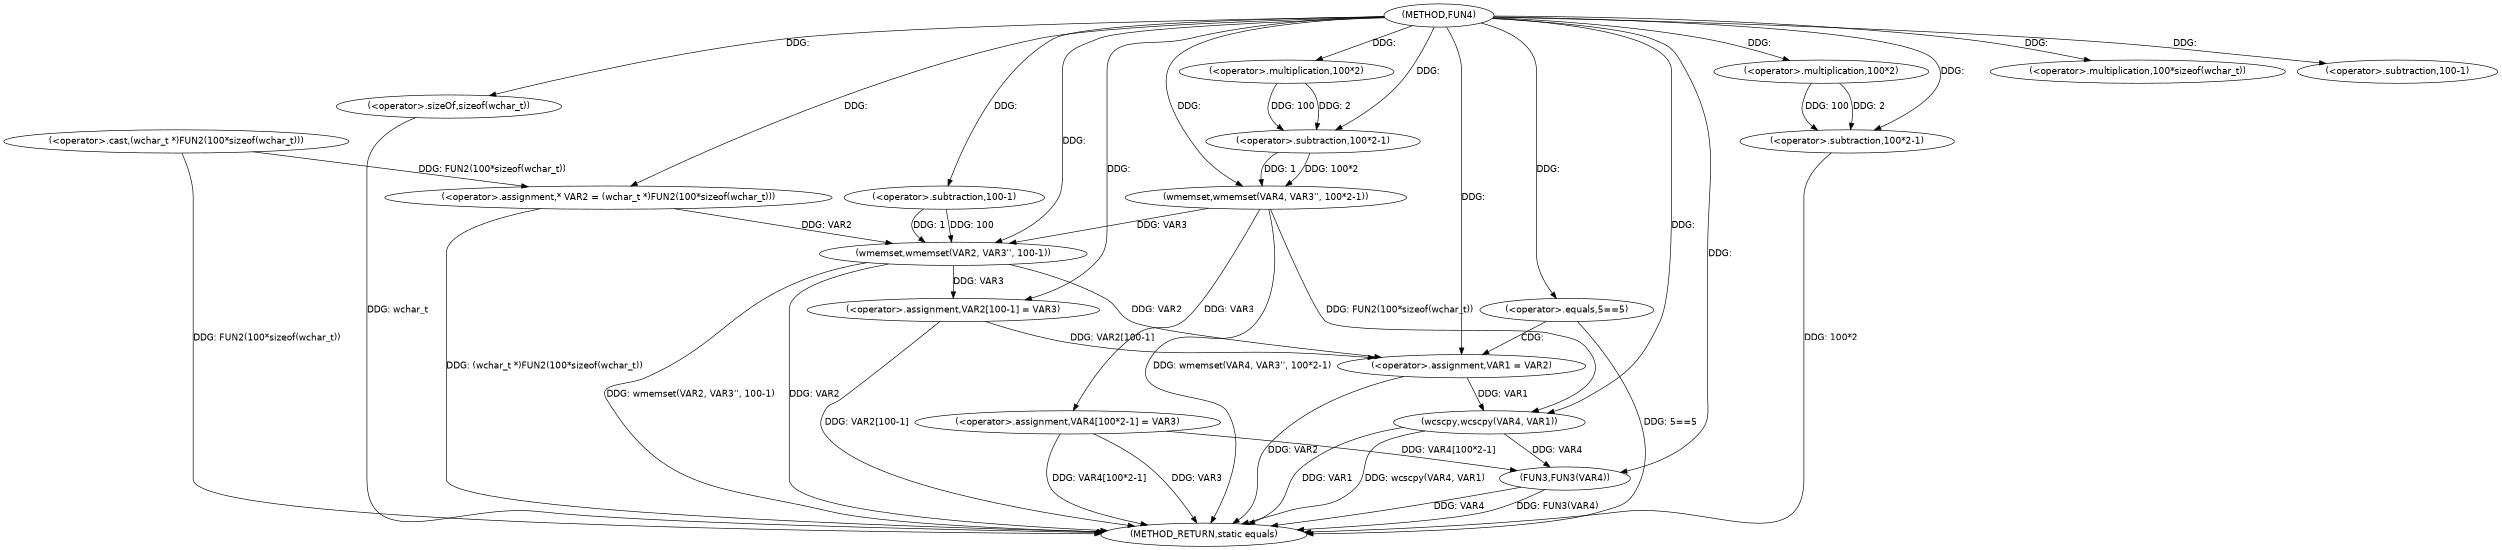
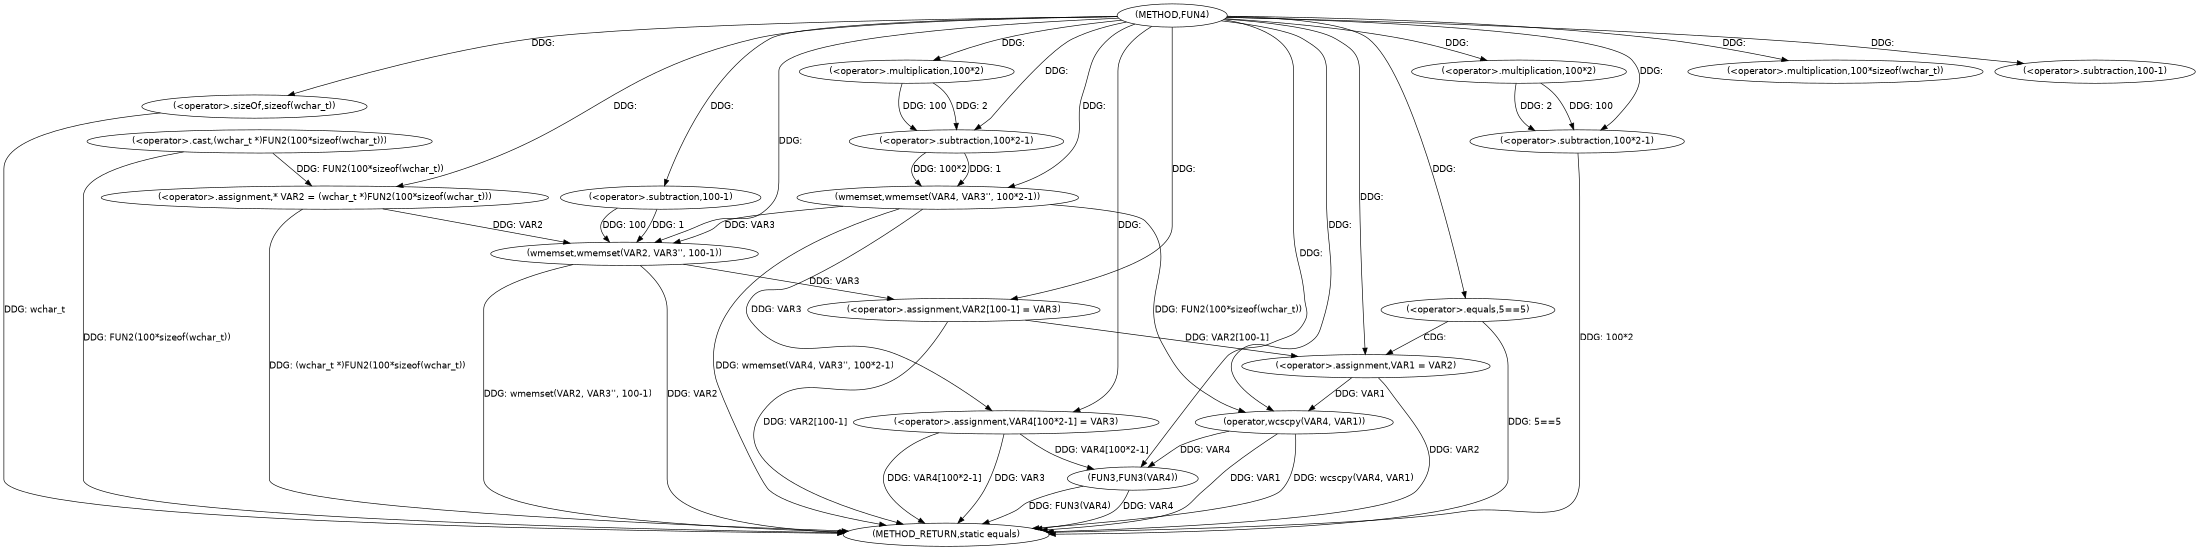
edge "(METHOD,FUN4)" -> "(<operator>.assignment,VAR4[100*2-1] = VAR3)": added, label "DDG:"
edge "(wmemset,wmemset(VAR2, VAR3'', 100-1))" -> "(<operator>.assignment,VAR1 = VAR2)": removed, label "DDG: VAR2"
node "(wcscpy,wcscpy(VAR4, VAR1))": label "(wcscpy,wcscpy(VAR4, VAR1))" -> "(operator,wcscpy(VAR4, VAR1))"
